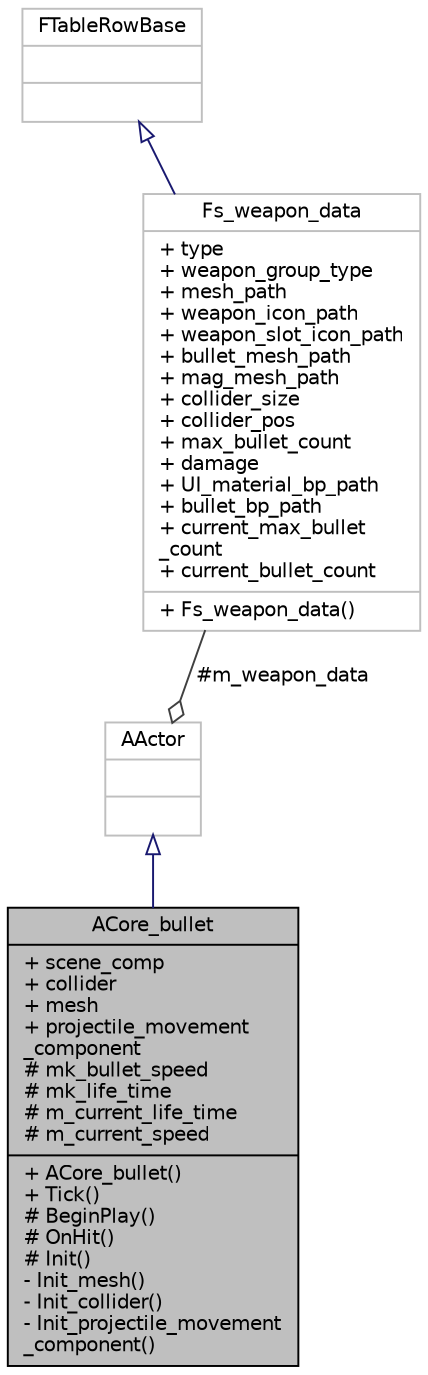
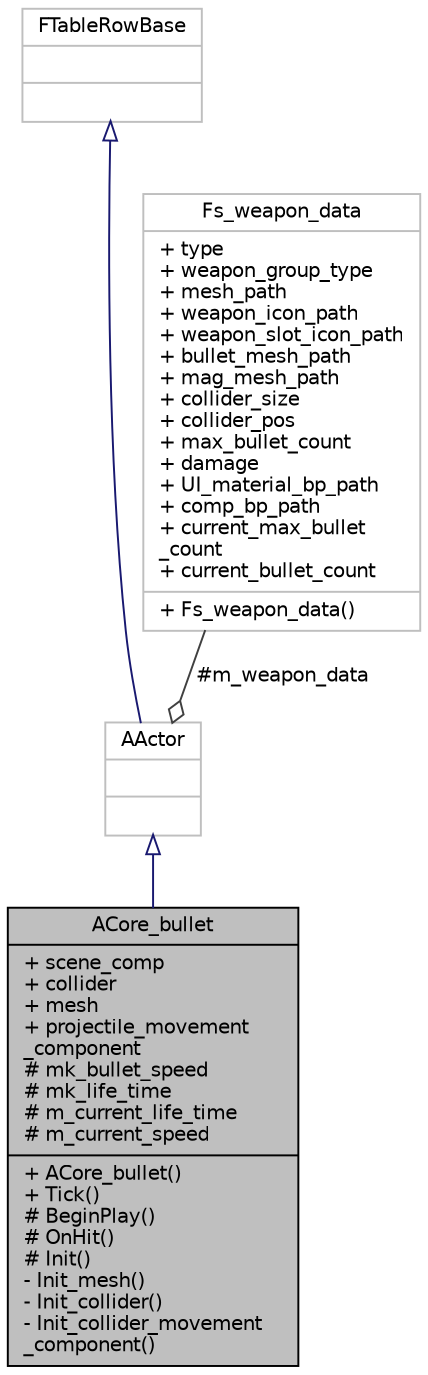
edge "Fs_weapon_data" -> "FTableRowBase": now "AActor" -> "FTableRowBase"
node "Fs_weapon_data": text "+ bullet_bp_path" -> "+ comp_bp_path"
node "ACore_bullet": text "- Init_projectile_movement" -> "- Init_collider_movement"
